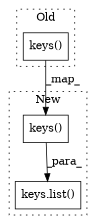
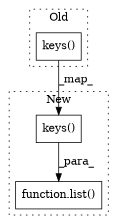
node "keys.list()": label "keys.list()" -> "function.list()"
